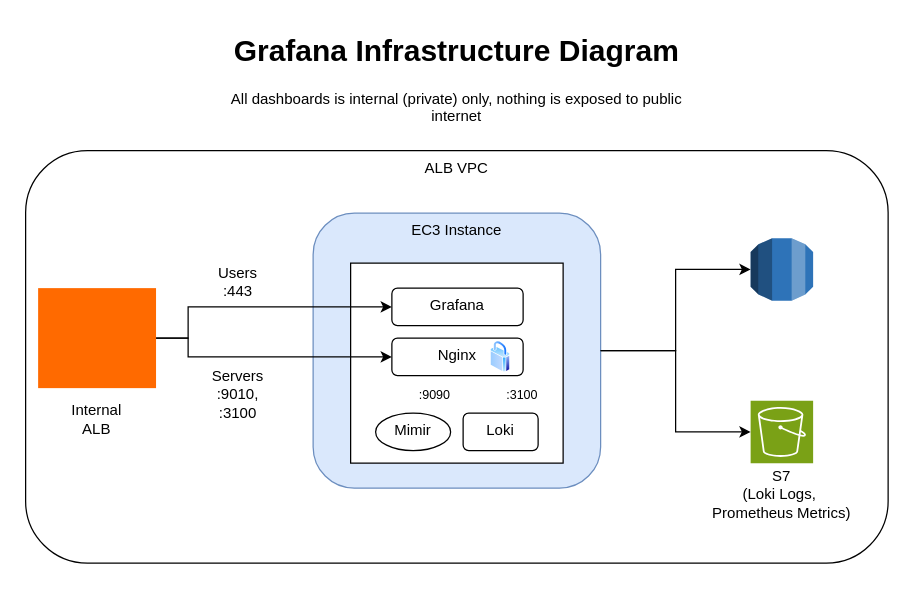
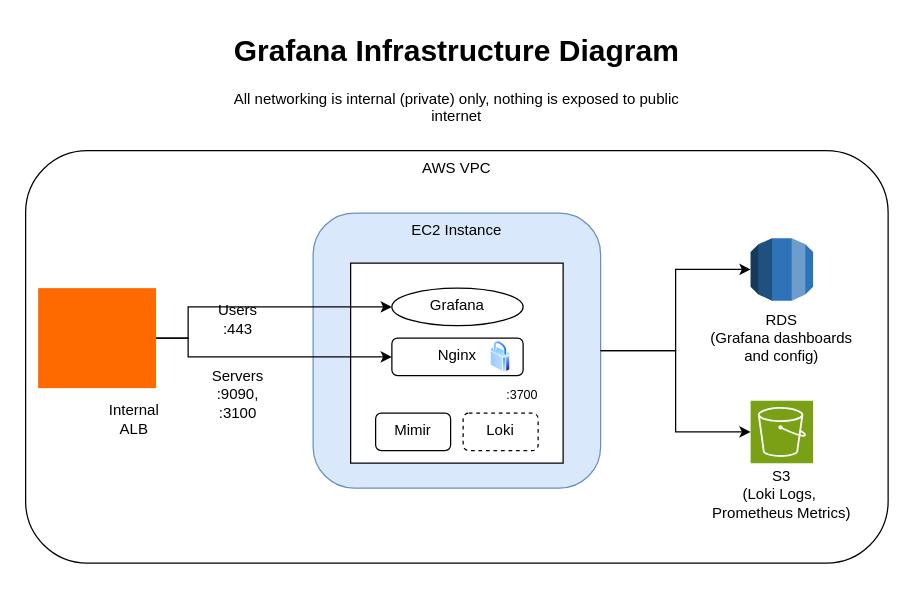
node "Grafana Infrastructure DiagramAll dashboards is internal (private) only, nothing is exposed to public internet": label "Grafana Infrastructure DiagramAll dashboards is internal (private) only, nothing is exposed to public internet" -> "Grafana Infrastructure DiagramAll networking is internal (private) only, nothing is exposed to public internet"
node "ALB VPC": label "ALB VPC" -> "AWS VPC"
node "EC3 Instance": label "EC3 Instance" -> "EC2 Instance"
node "Users :443": moved (238, 282) -> (238, 319)
node "Grafana": shape rounded rectangle -> ellipse
node "RDS (Grafana dashboards and config)": added
node "Servers :9010, :3100": label "Servers :9010, :3100" -> "Servers :9090, :3100"
node ":9090": removed
node ":3100": label ":3100" -> ":3700"
node "Internal ALB": moved (97, 419) -> (135, 419)
node "Mimir": shape ellipse -> rounded rectangle
node "Loki": style solid -> dashed
node "S7 (Loki Logs, Prometheus Metrics)": label "S7 (Loki Logs, Prometheus Metrics)" -> "S3 (Loki Logs, Prometheus Metrics)"
